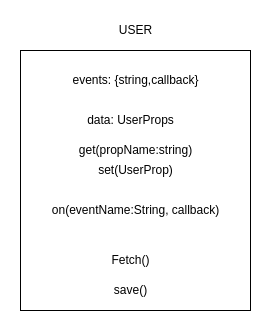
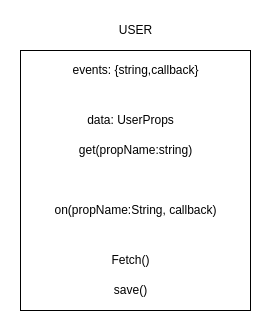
node "events: {string,callback}": moved (136, 81) -> (136, 71)
node "set(UserProp)": removed
node "on(eventName:String, callback)": label "on(eventName:String, callback)" -> "on(propName:String, callback)"
